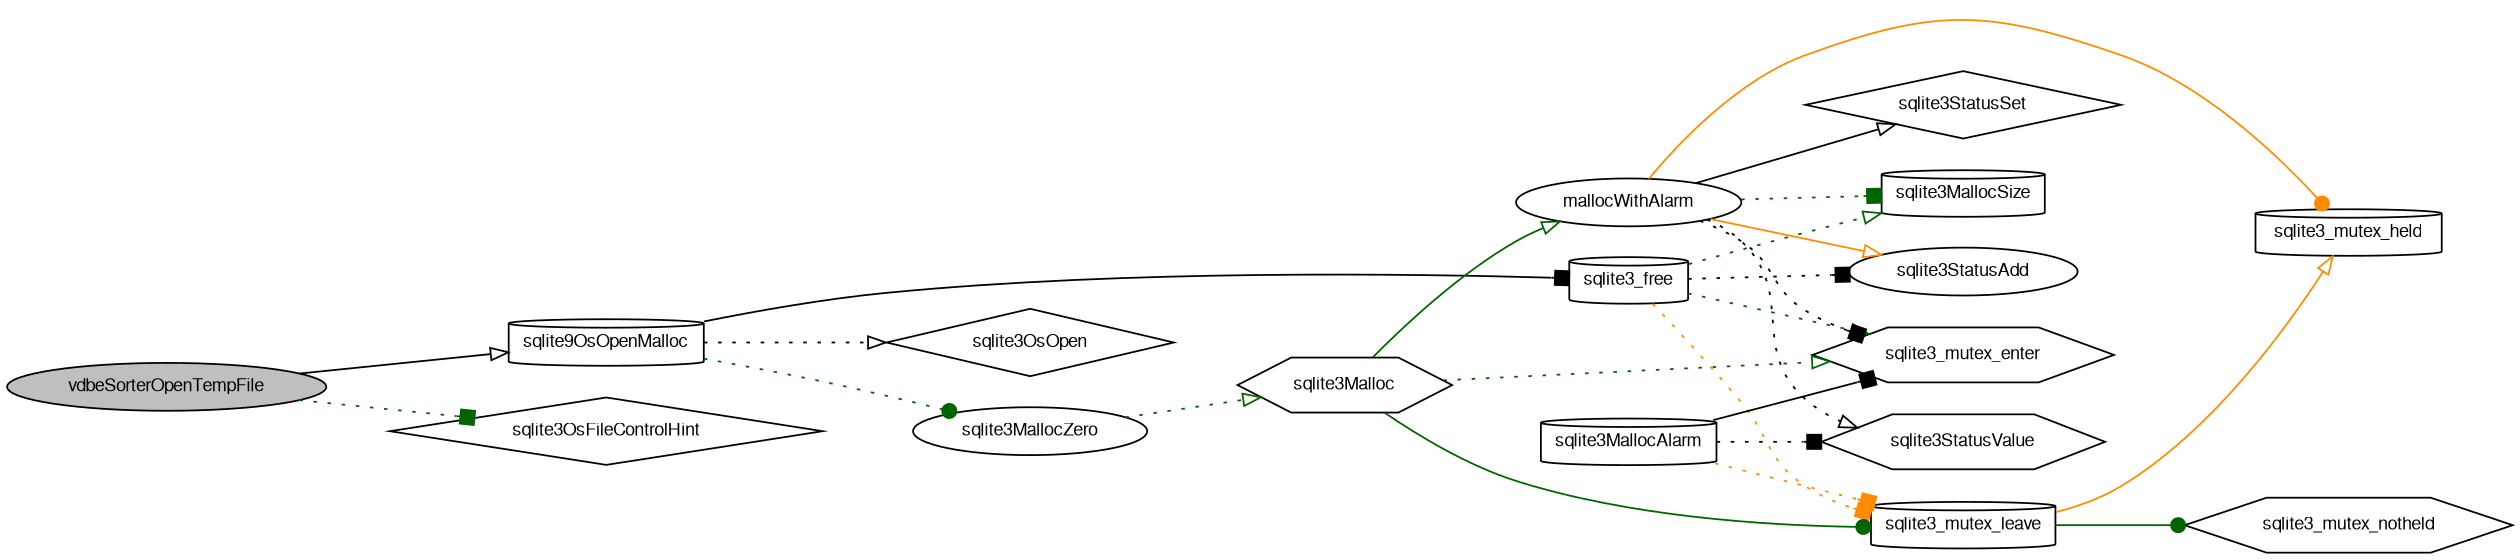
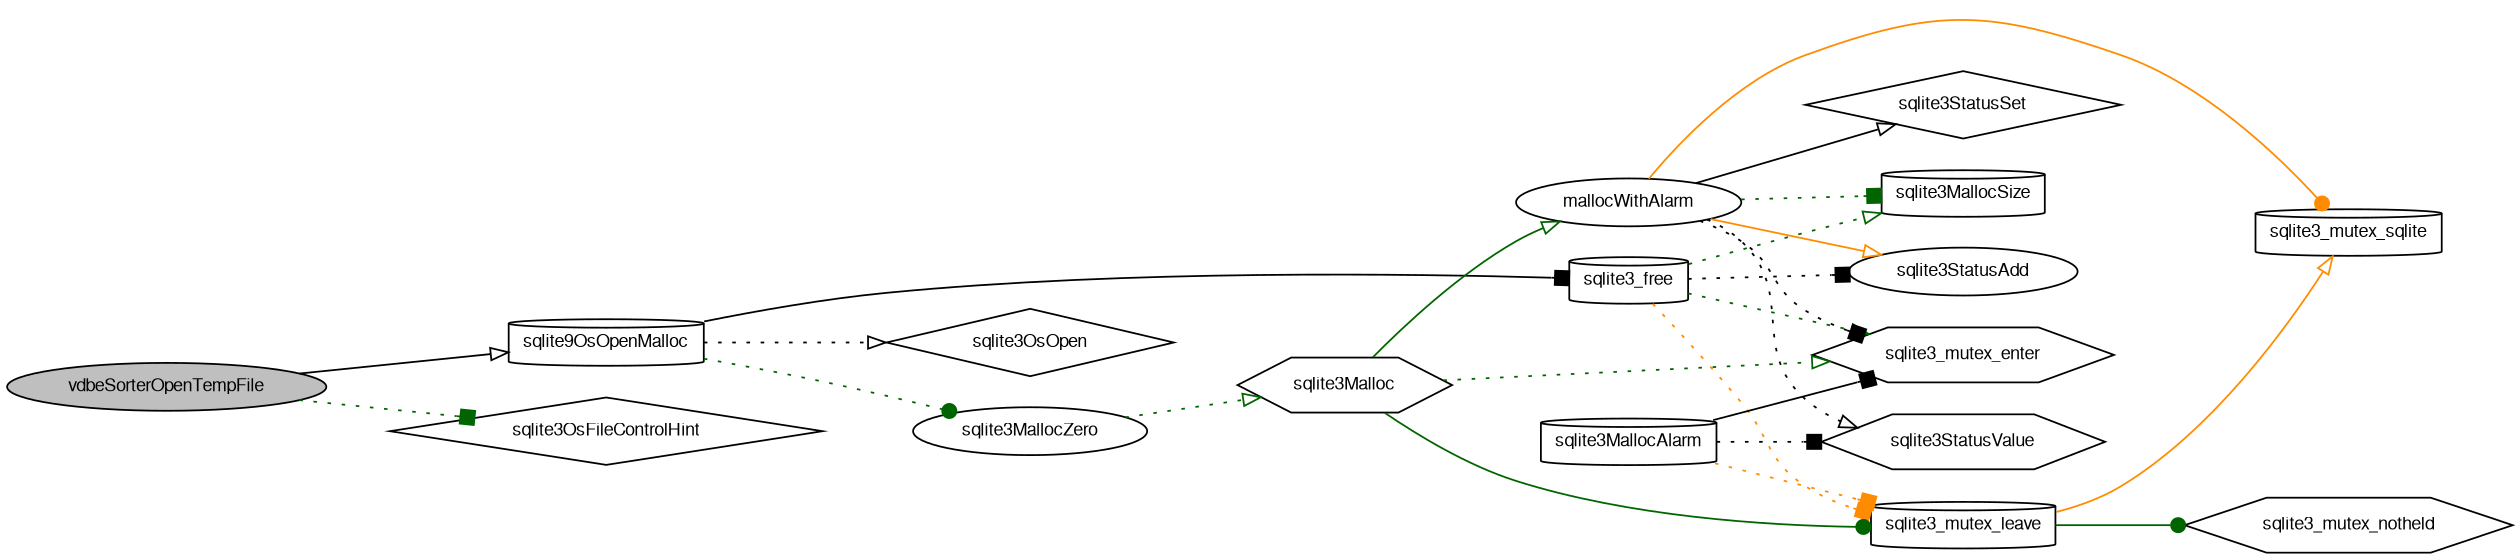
node "sqlite3_mutex_held": label "sqlite3_mutex_held" -> "sqlite3_mutex_sqlite"
